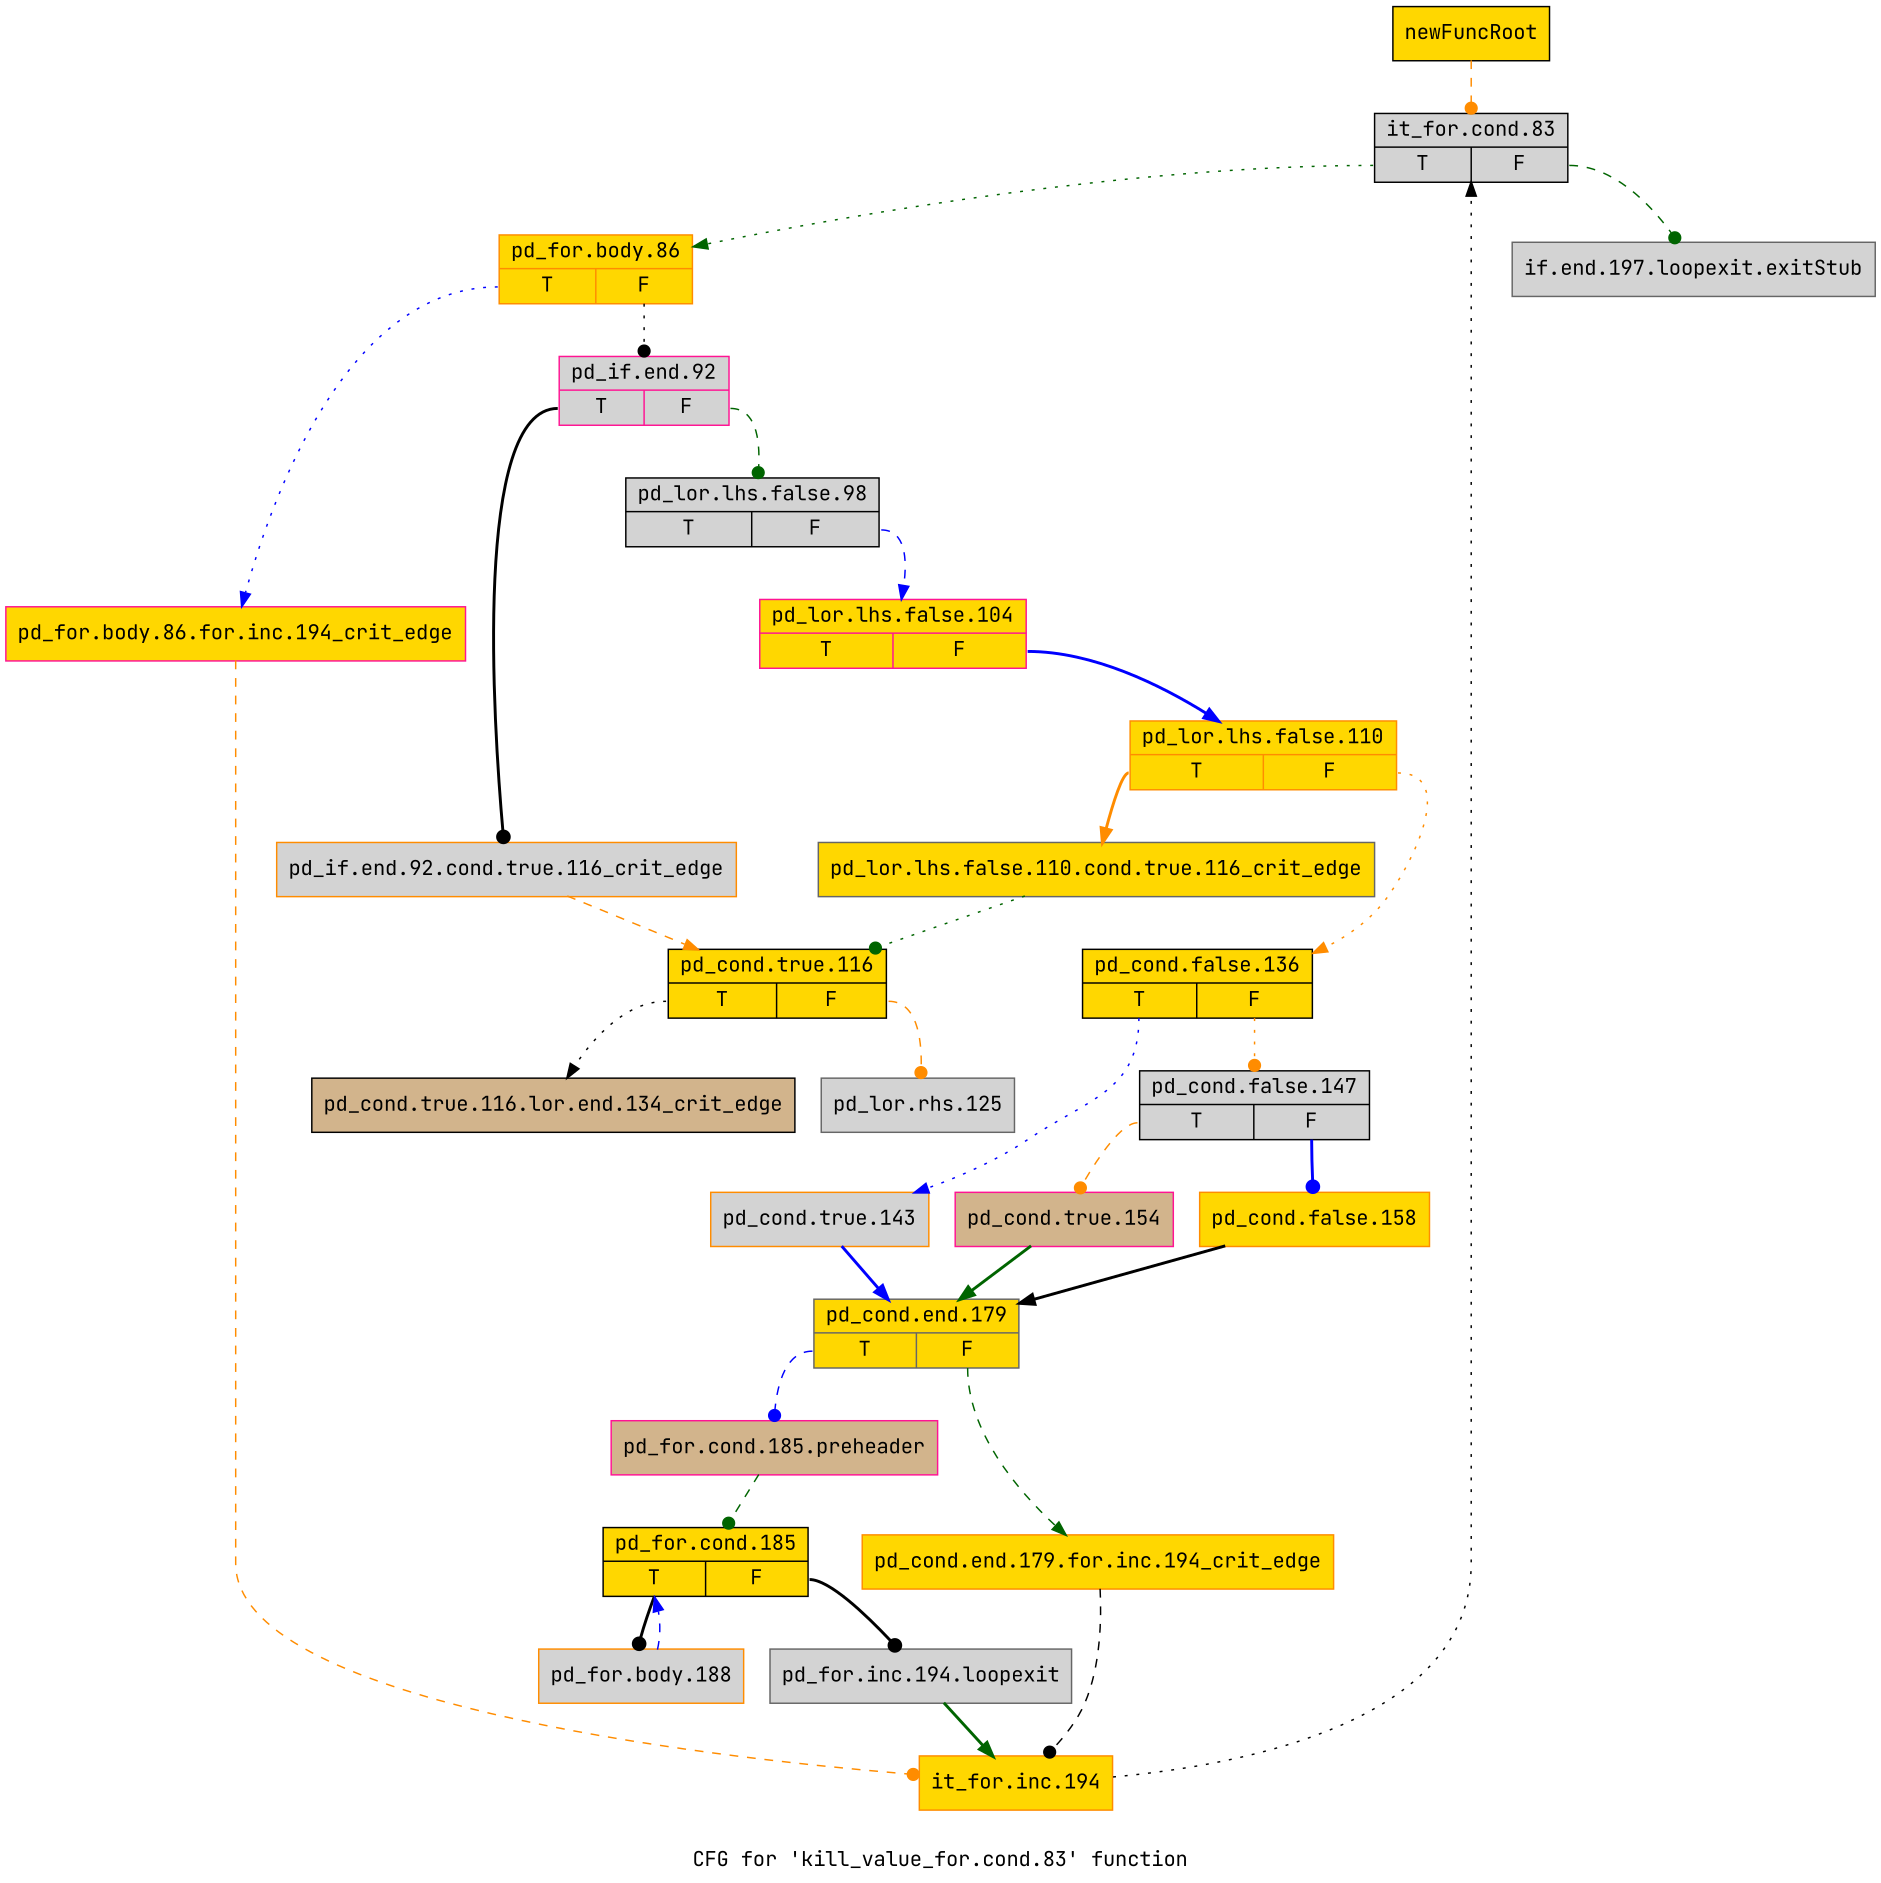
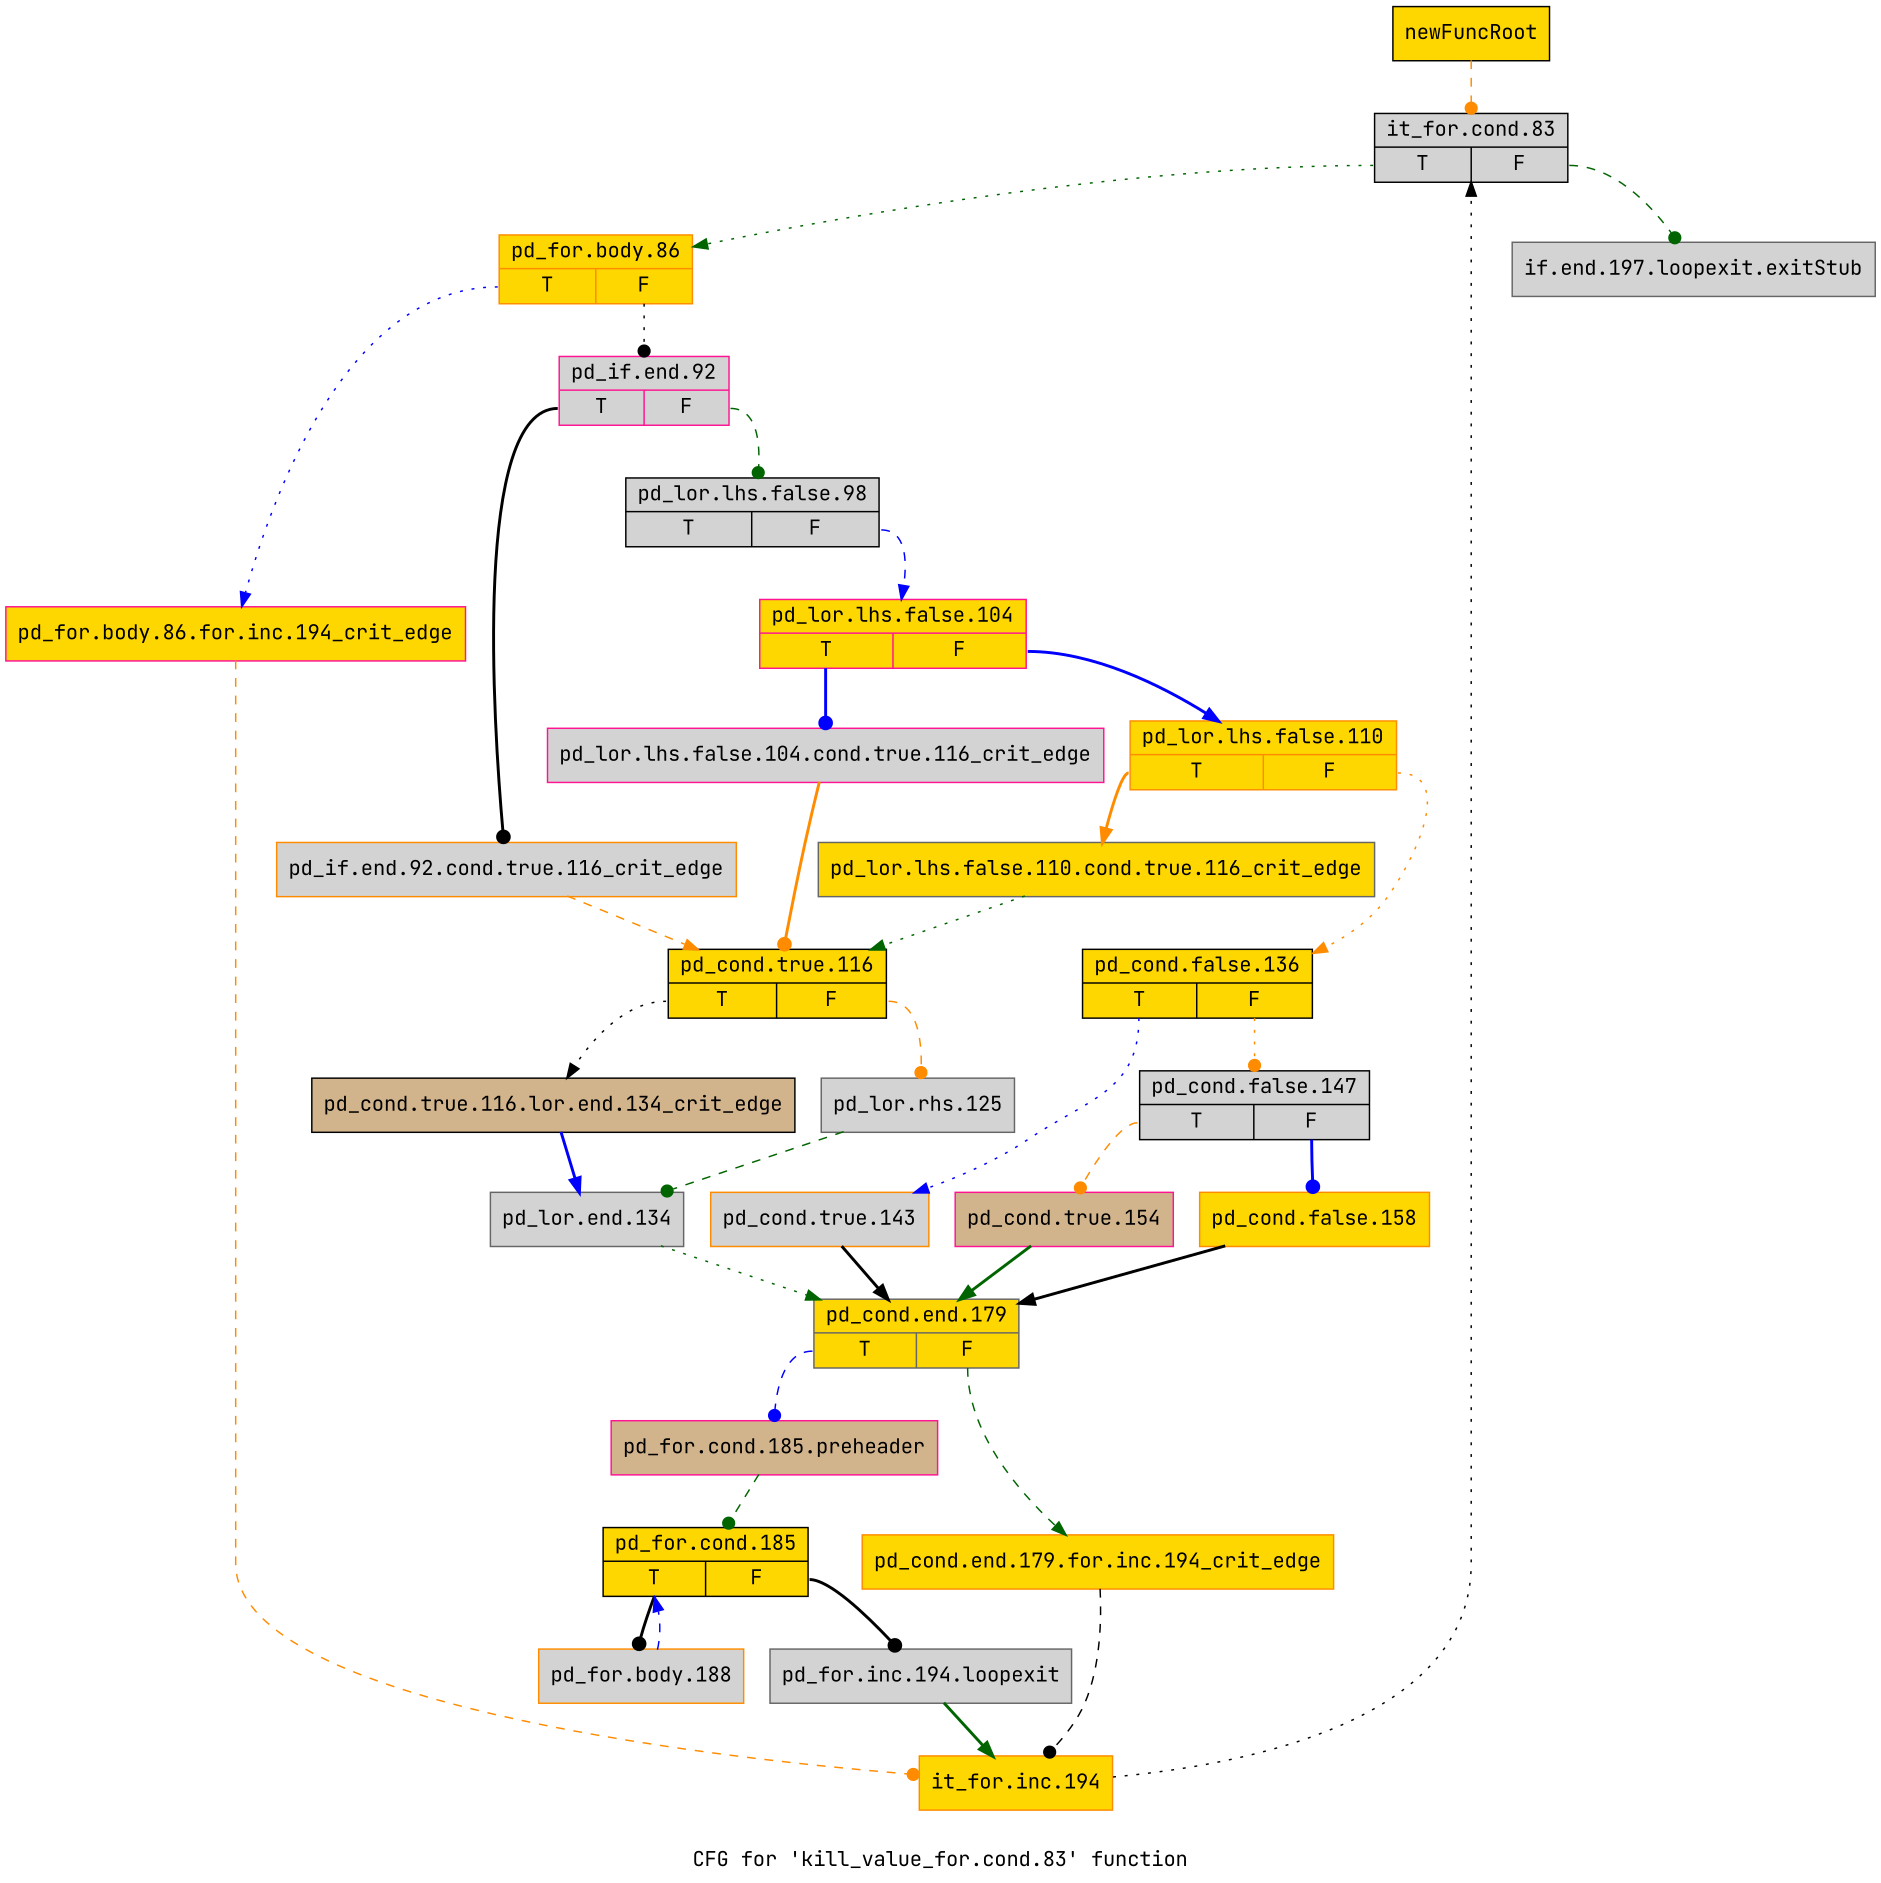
node "pd_lor.lhs.false.104.cond.true.116_crit_edge": added
edge "pd_lor.lhs.false.110.cond.true.116_crit_edge" -> "pd_cond.true.116": arrowhead dot -> normal
node "pd_lor.end.134": added
edge "pd_cond.true.143" -> "pd_cond.end.179": color blue -> black
